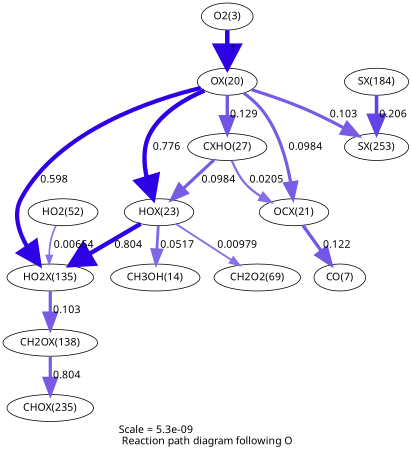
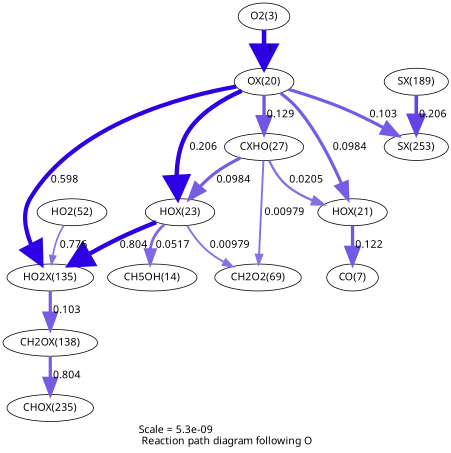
node "SX(184)": label "SX(184)" -> "SX(189)"
edge "OX(20)" -> "HOX(23)": label " 0.776" -> " 0.206"
edge "CXHO(27)" -> "CH2O2(69)": added, label "0.00979"
node "OCX(21)": label "OCX(21)" -> "HOX(21)"
edge "HO2(52)" -> "HO2X(135)": label " 0.00654" -> " 0.776"
node "CH3OH(14)": label "CH3OH(14)" -> "CH5OH(14)"
